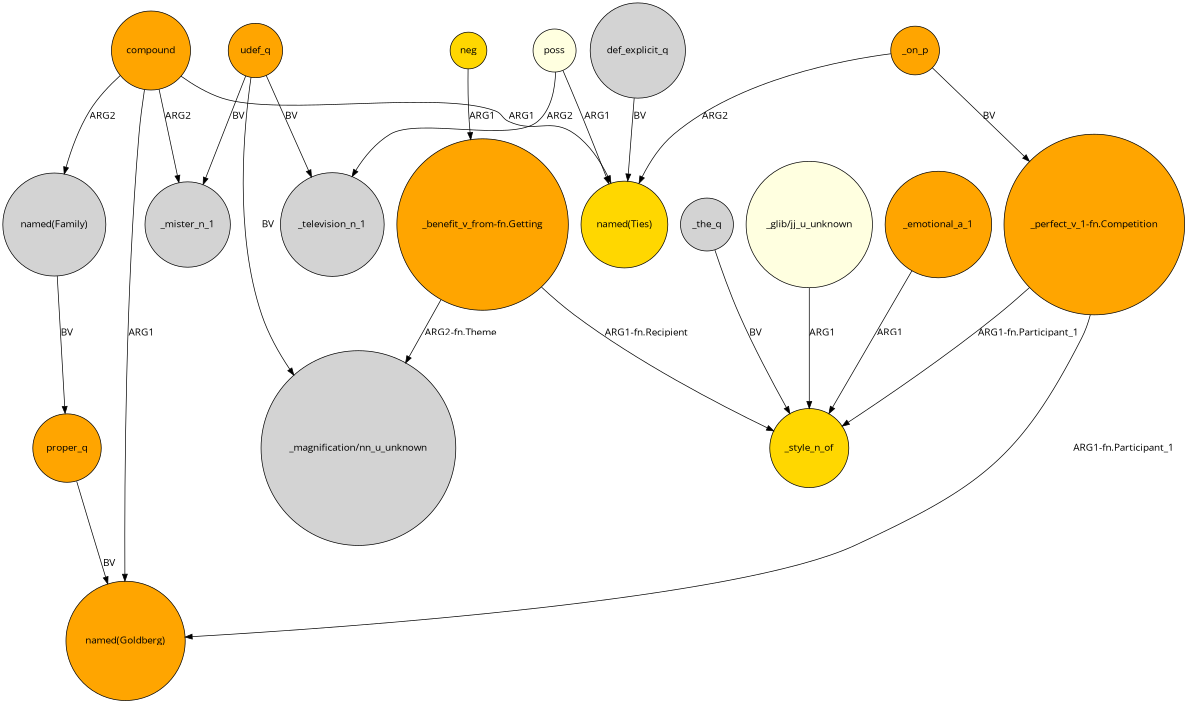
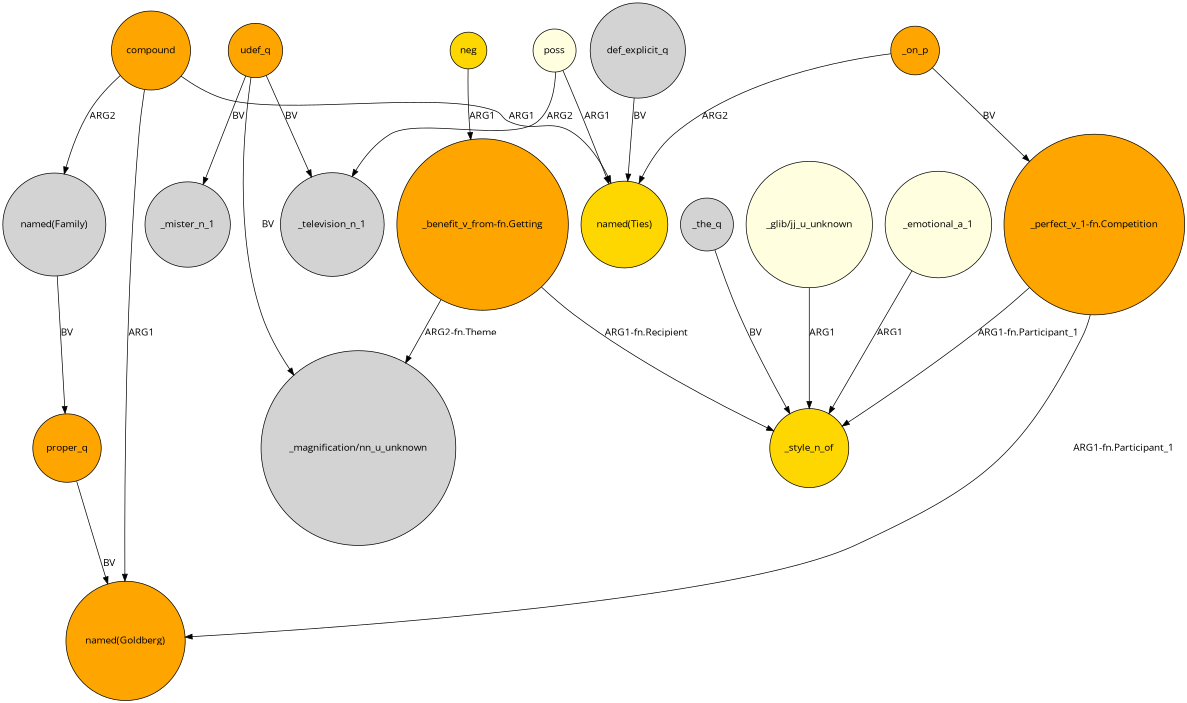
edge "compound" -> "_mister_n_1": removed, label "ARG2"
node "_emotional_a_1": fillcolor orange -> lightyellow
